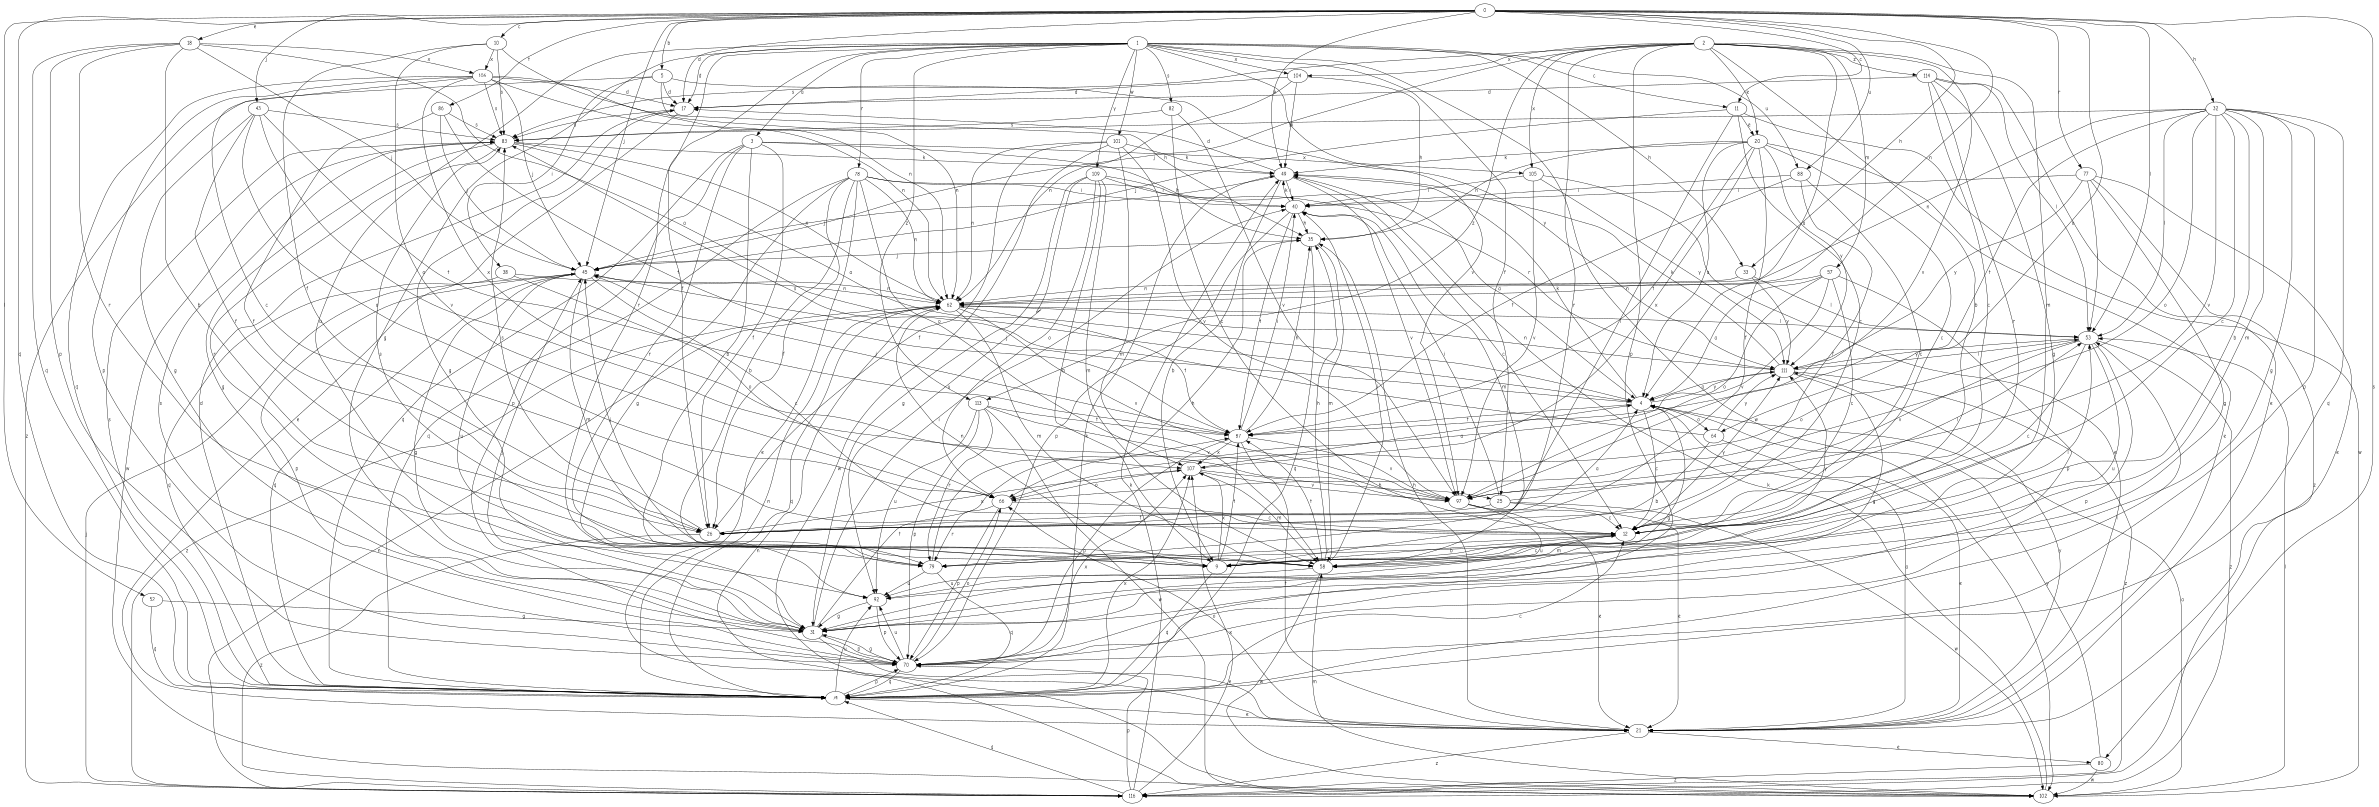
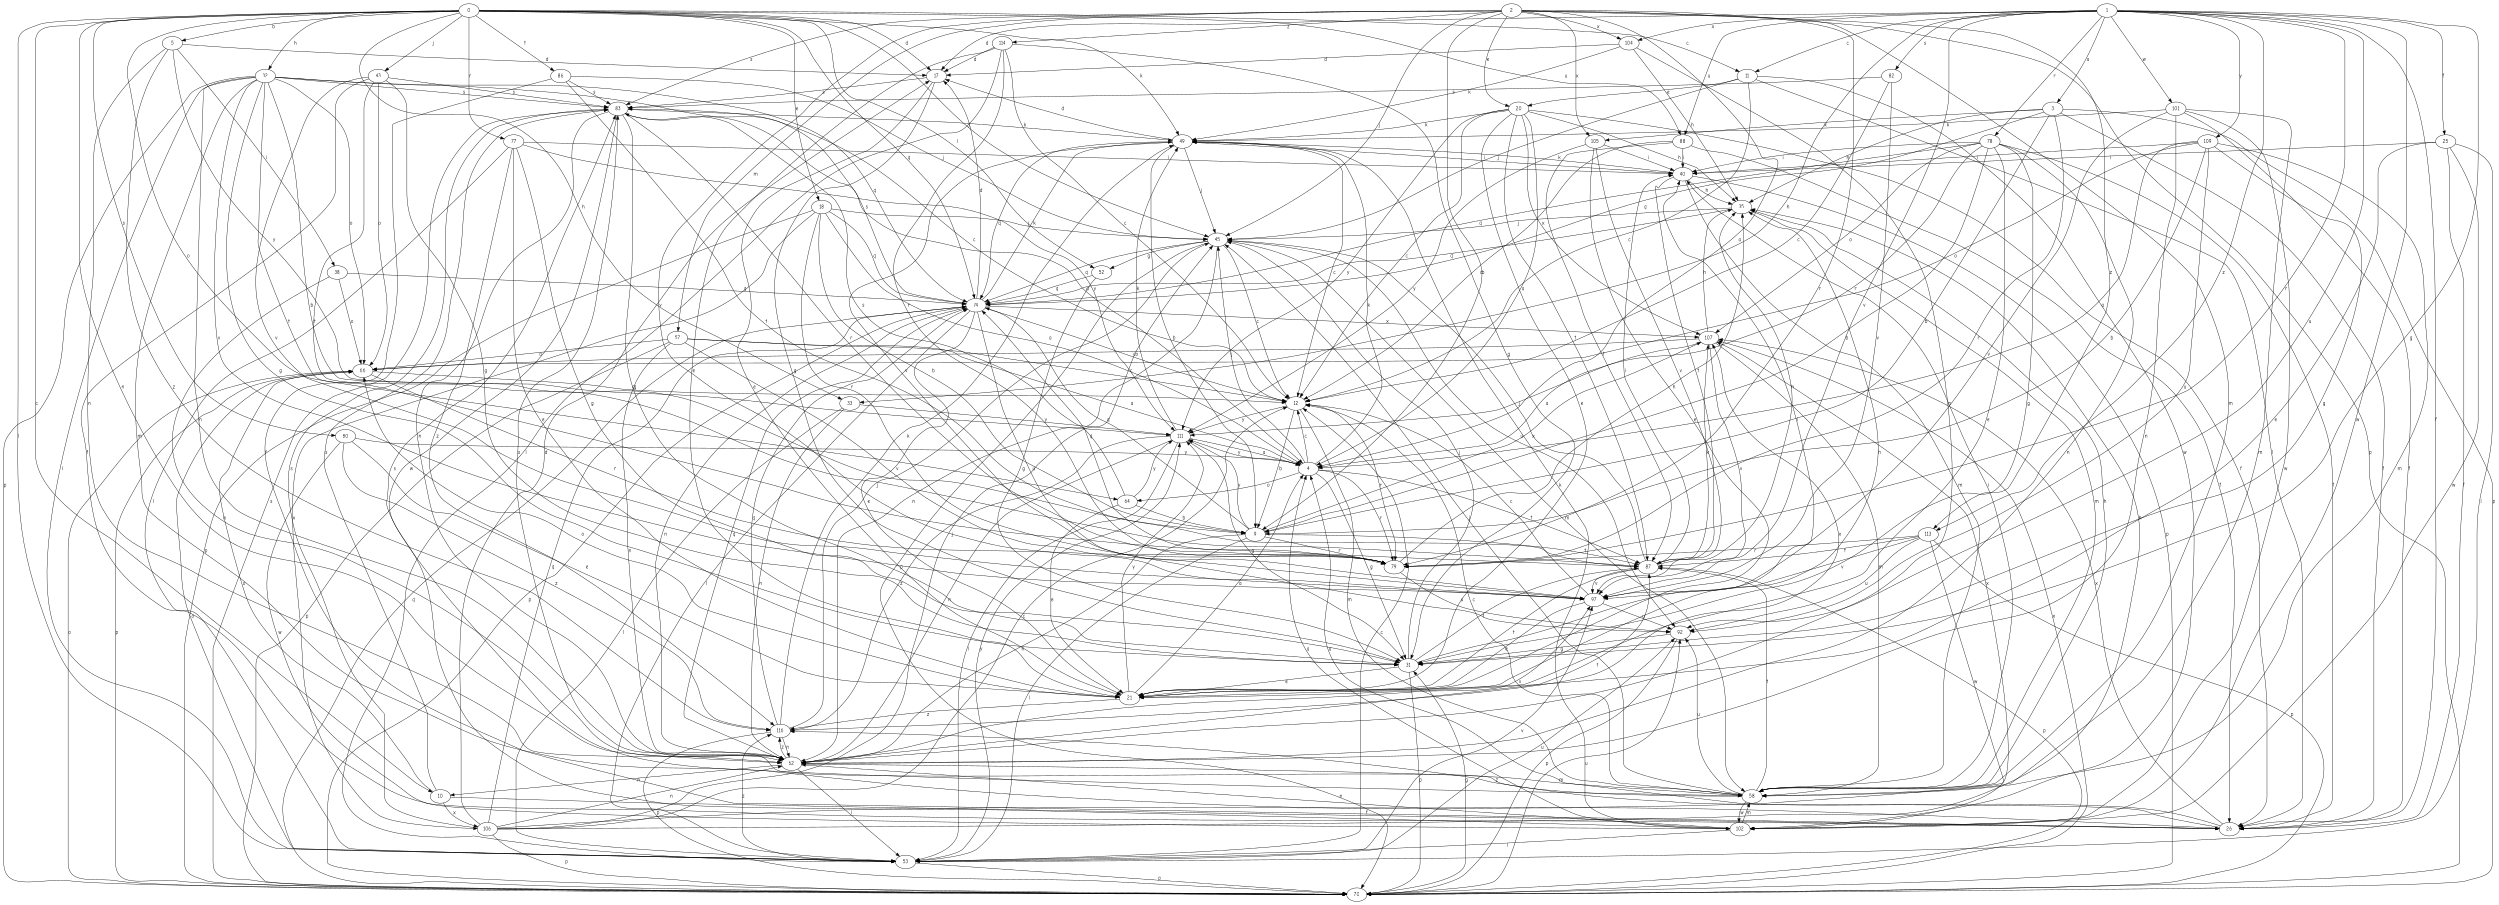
edge "10" -> "62": reversed
edge "49" -> "74": added, label "q"
edge "107" -> "25": now "107" -> "35"
edge "4" -> "79": added, label "r"
edge "45" -> "31": now "45" -> "52"
edge "9" -> "79": added, label "r"
edge "21" -> "80": reversed
